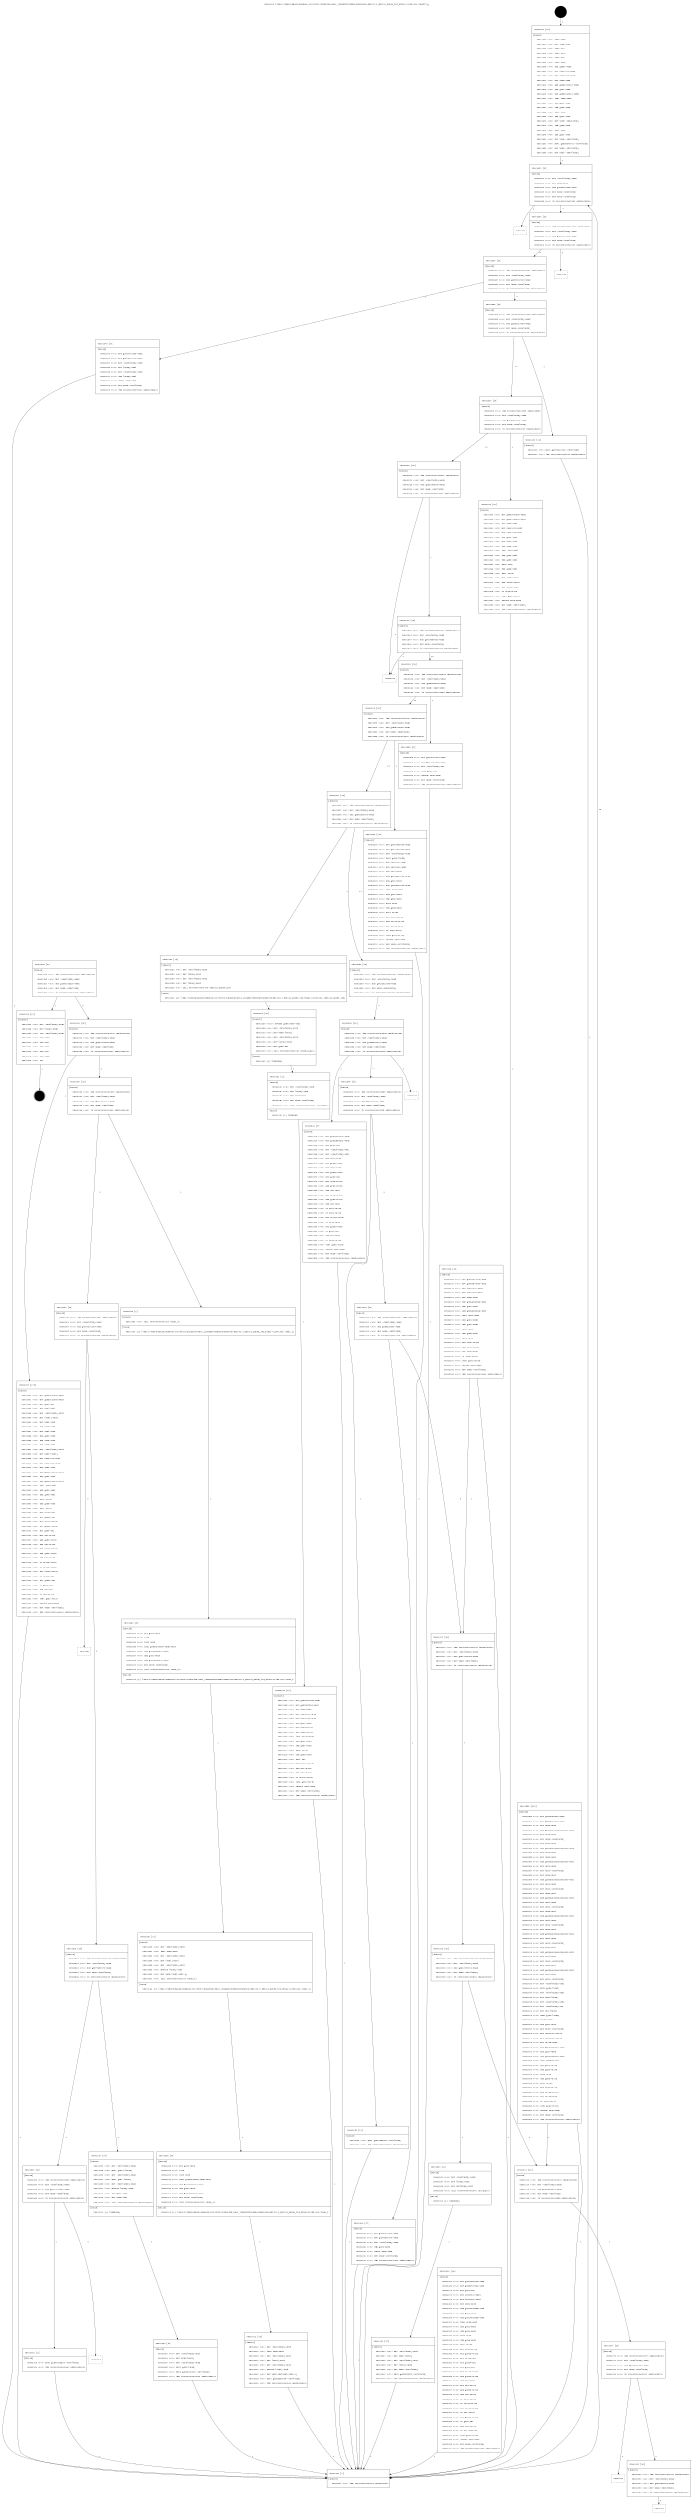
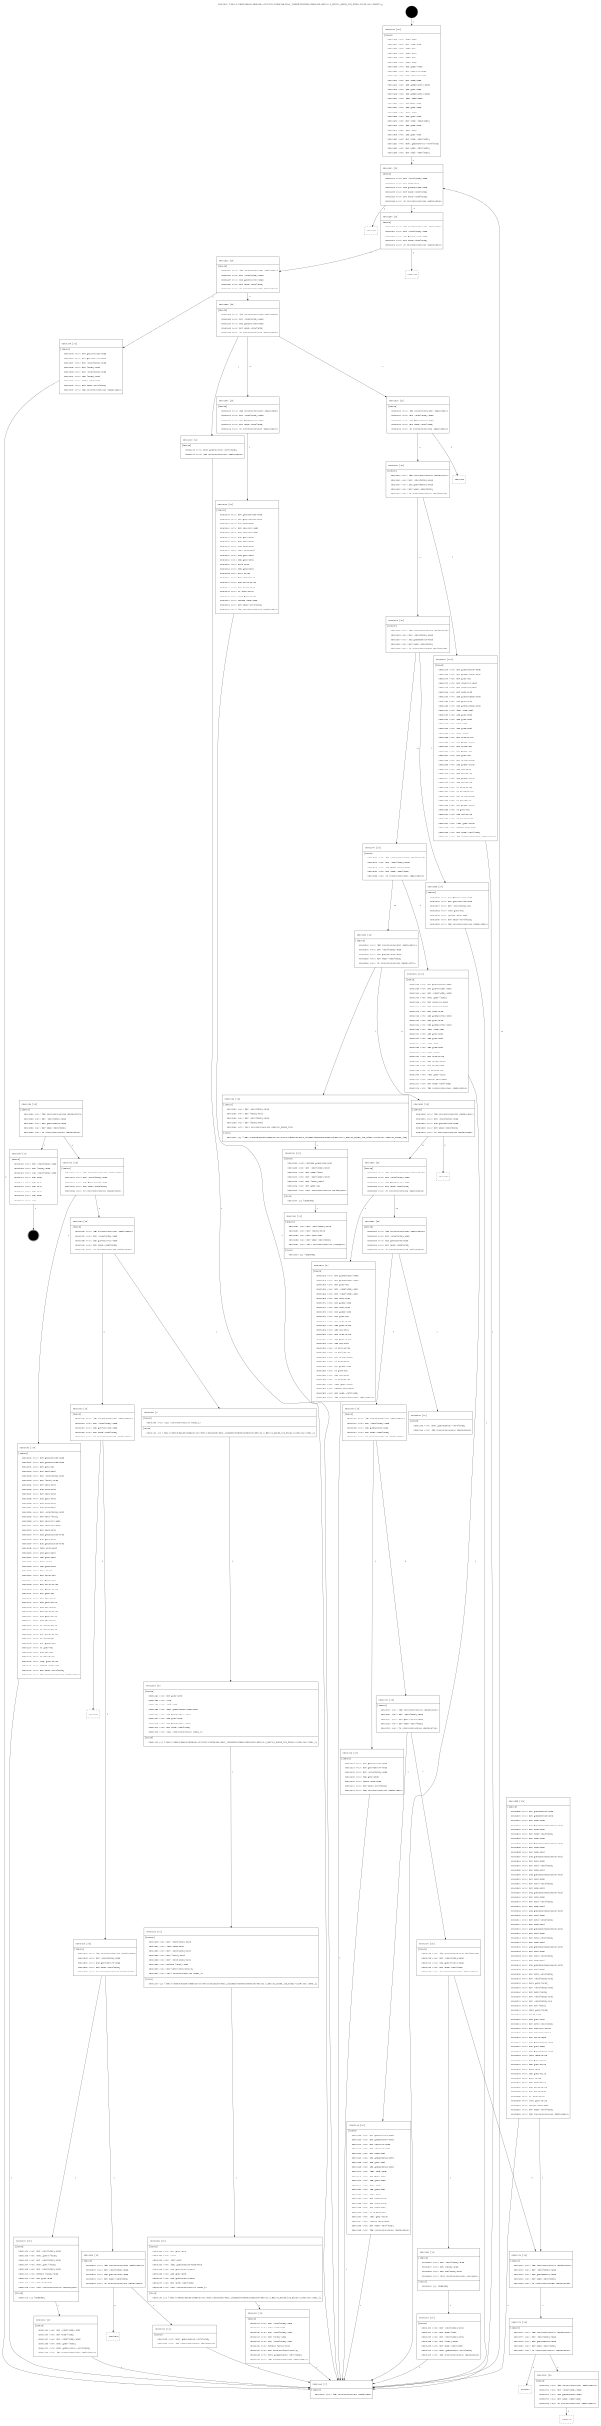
edge "0x401b04 [28]" -> "0x401b20 [28]": now "0x401ae8 [28]" -> "0x401b20 [28]"
edge "0x401b3c [28]" -> "0x40242f": now "0x401b3c [28]" -> "0x402266 [144]"
edge "0x401bc8 [28]" -> "0x4023df": now "0x401bac [28]" -> "0x4023df"
edge "0x40214a [88]" -> "0x401c1c [28]": reversed
node "0x4021e6 [87]": removed
edge "0x40223d [12]" -> "0x402440 [5]": removed, label "1"
